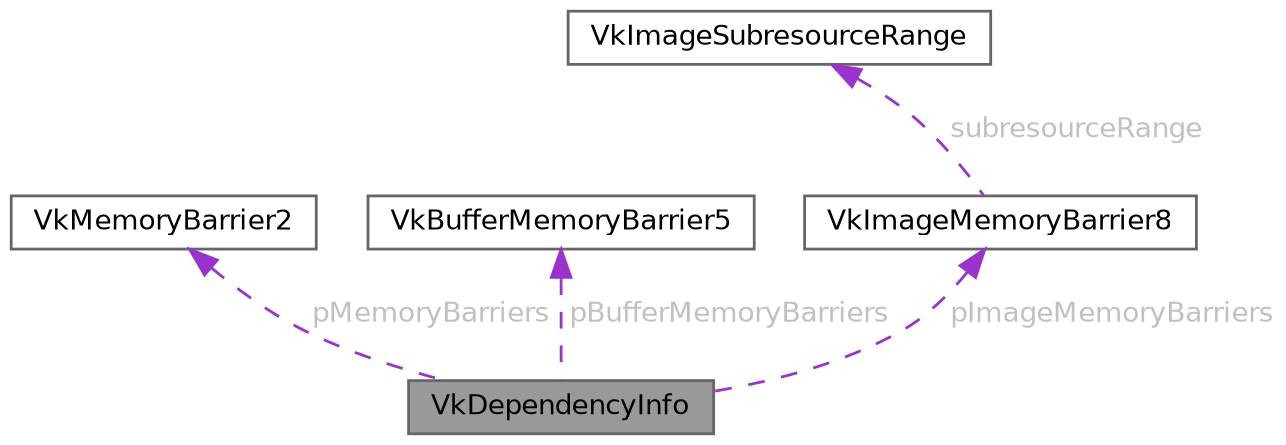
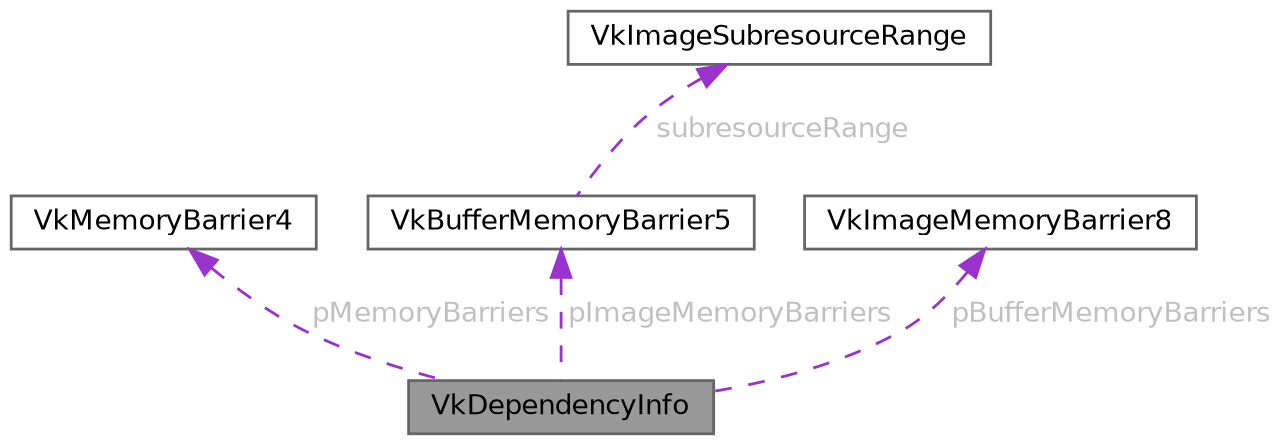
edge "VkImageMemoryBarrier8" -> "VkImageSubresourceRange": now "VkBufferMemoryBarrier5" -> "VkImageSubresourceRange"
node "VkMemoryBarrier2": label "VkMemoryBarrier2" -> "VkMemoryBarrier4"
edge "VkDependencyInfo" -> "VkBufferMemoryBarrier5": label " pBufferMemoryBarriers" -> " pImageMemoryBarriers"
edge "VkDependencyInfo" -> "VkImageMemoryBarrier8": label " pImageMemoryBarriers" -> " pBufferMemoryBarriers"
